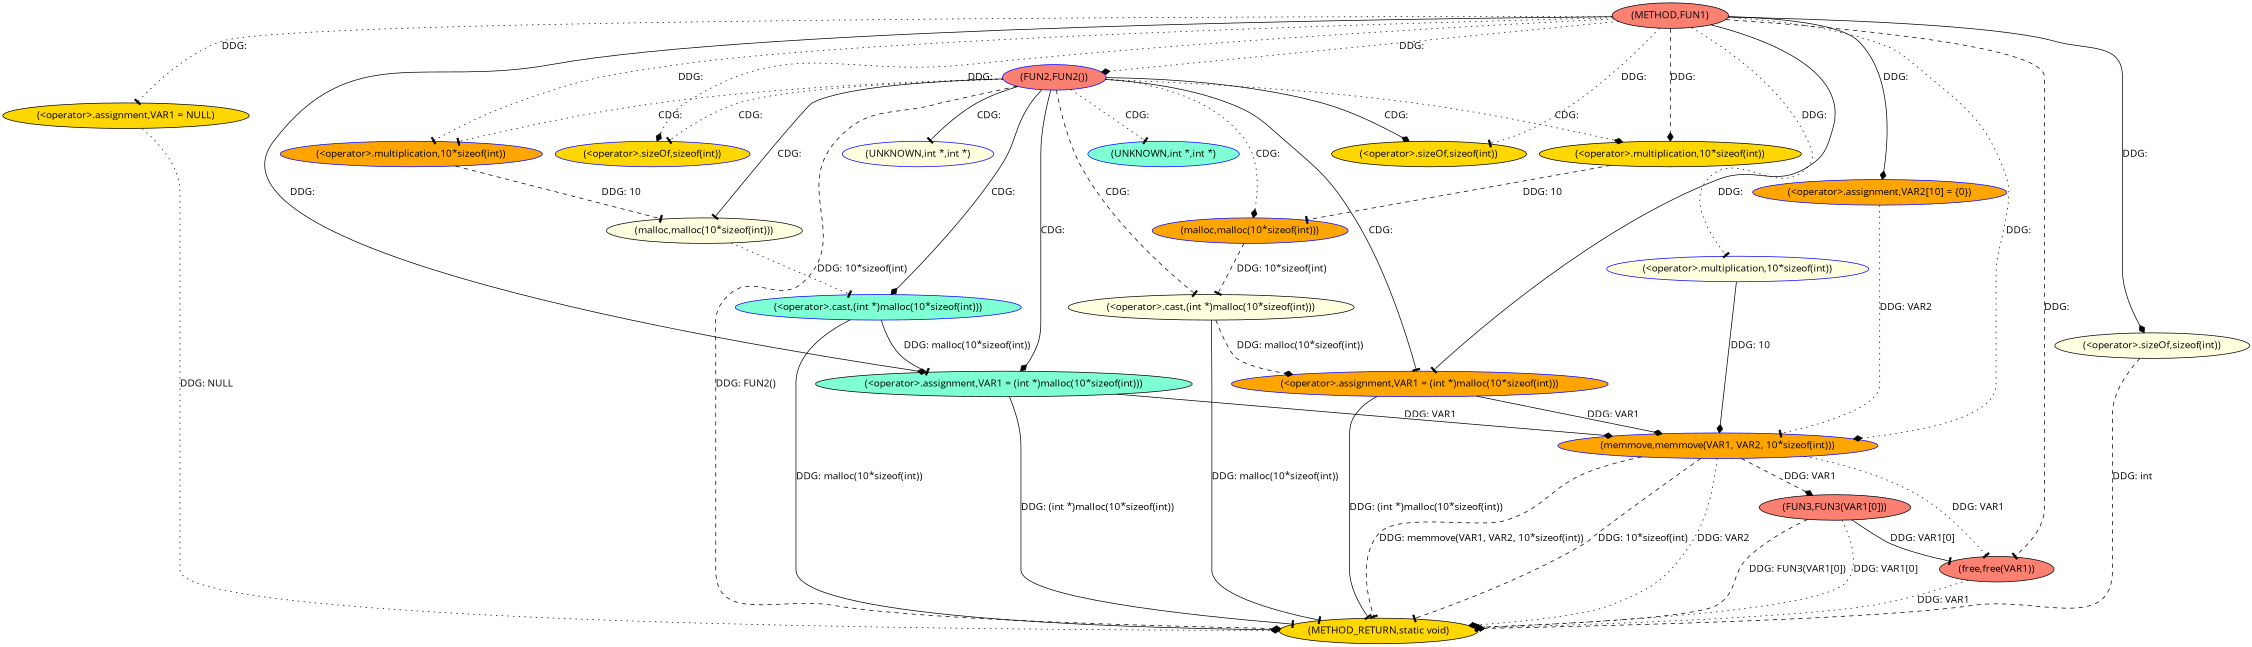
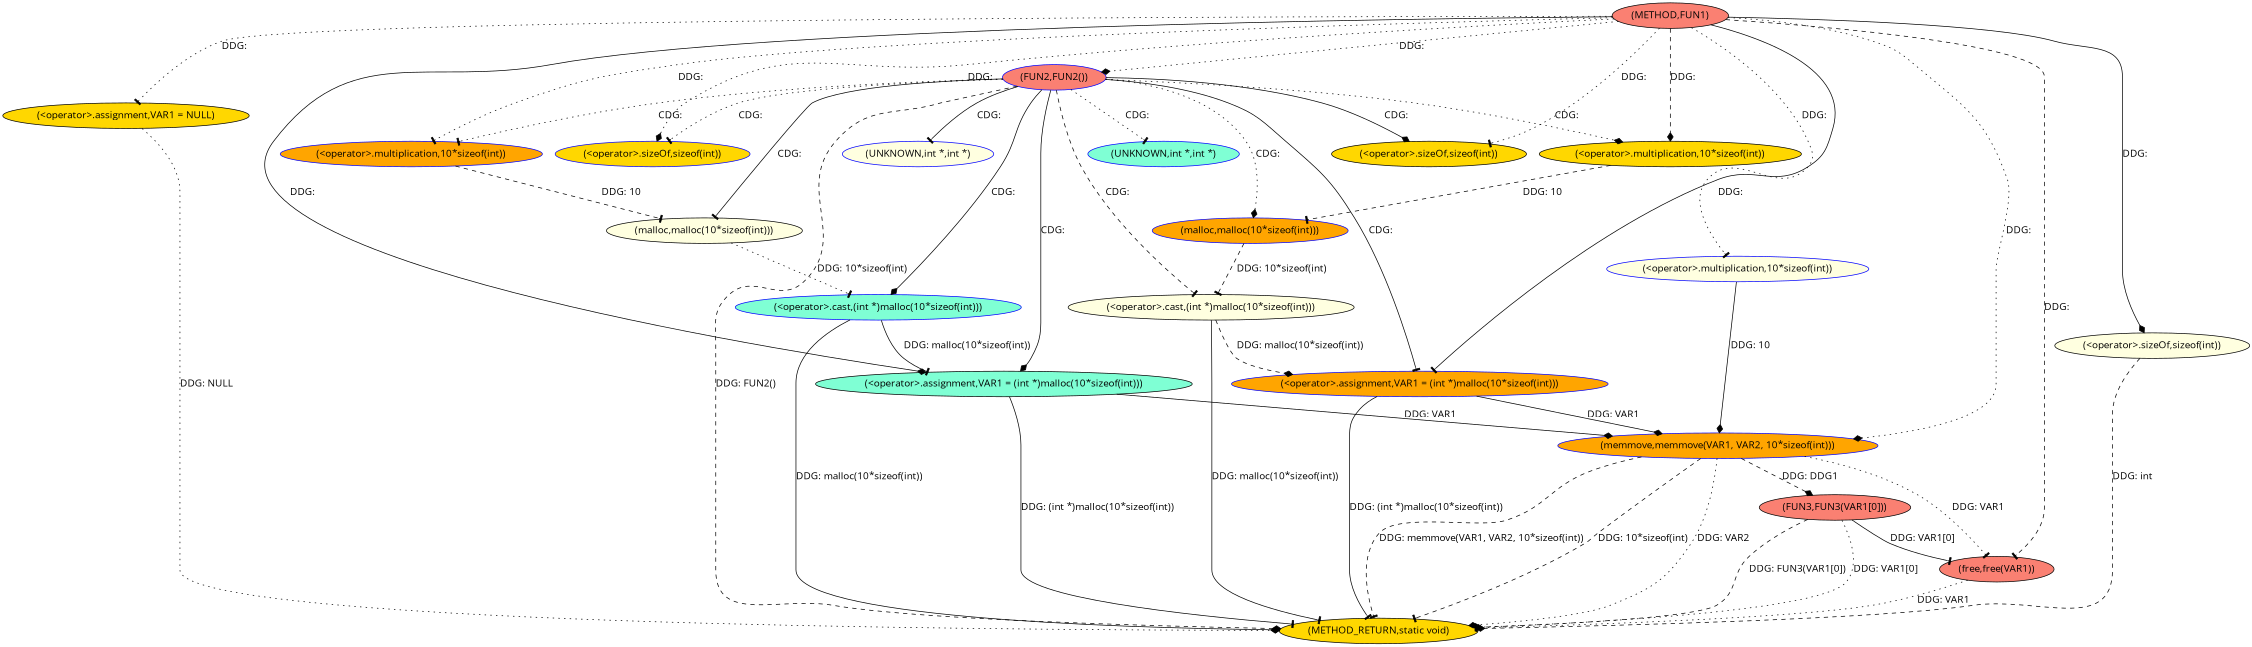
node "(<operator>.assignment,VAR2[10] = {0})": removed
edge "(memmove,memmove(VAR1, VAR2, 10*sizeof(int)))" -> "(FUN3,FUN3(VAR1[0]))": label "DDG: VAR1" -> "DDG: DDG1"
